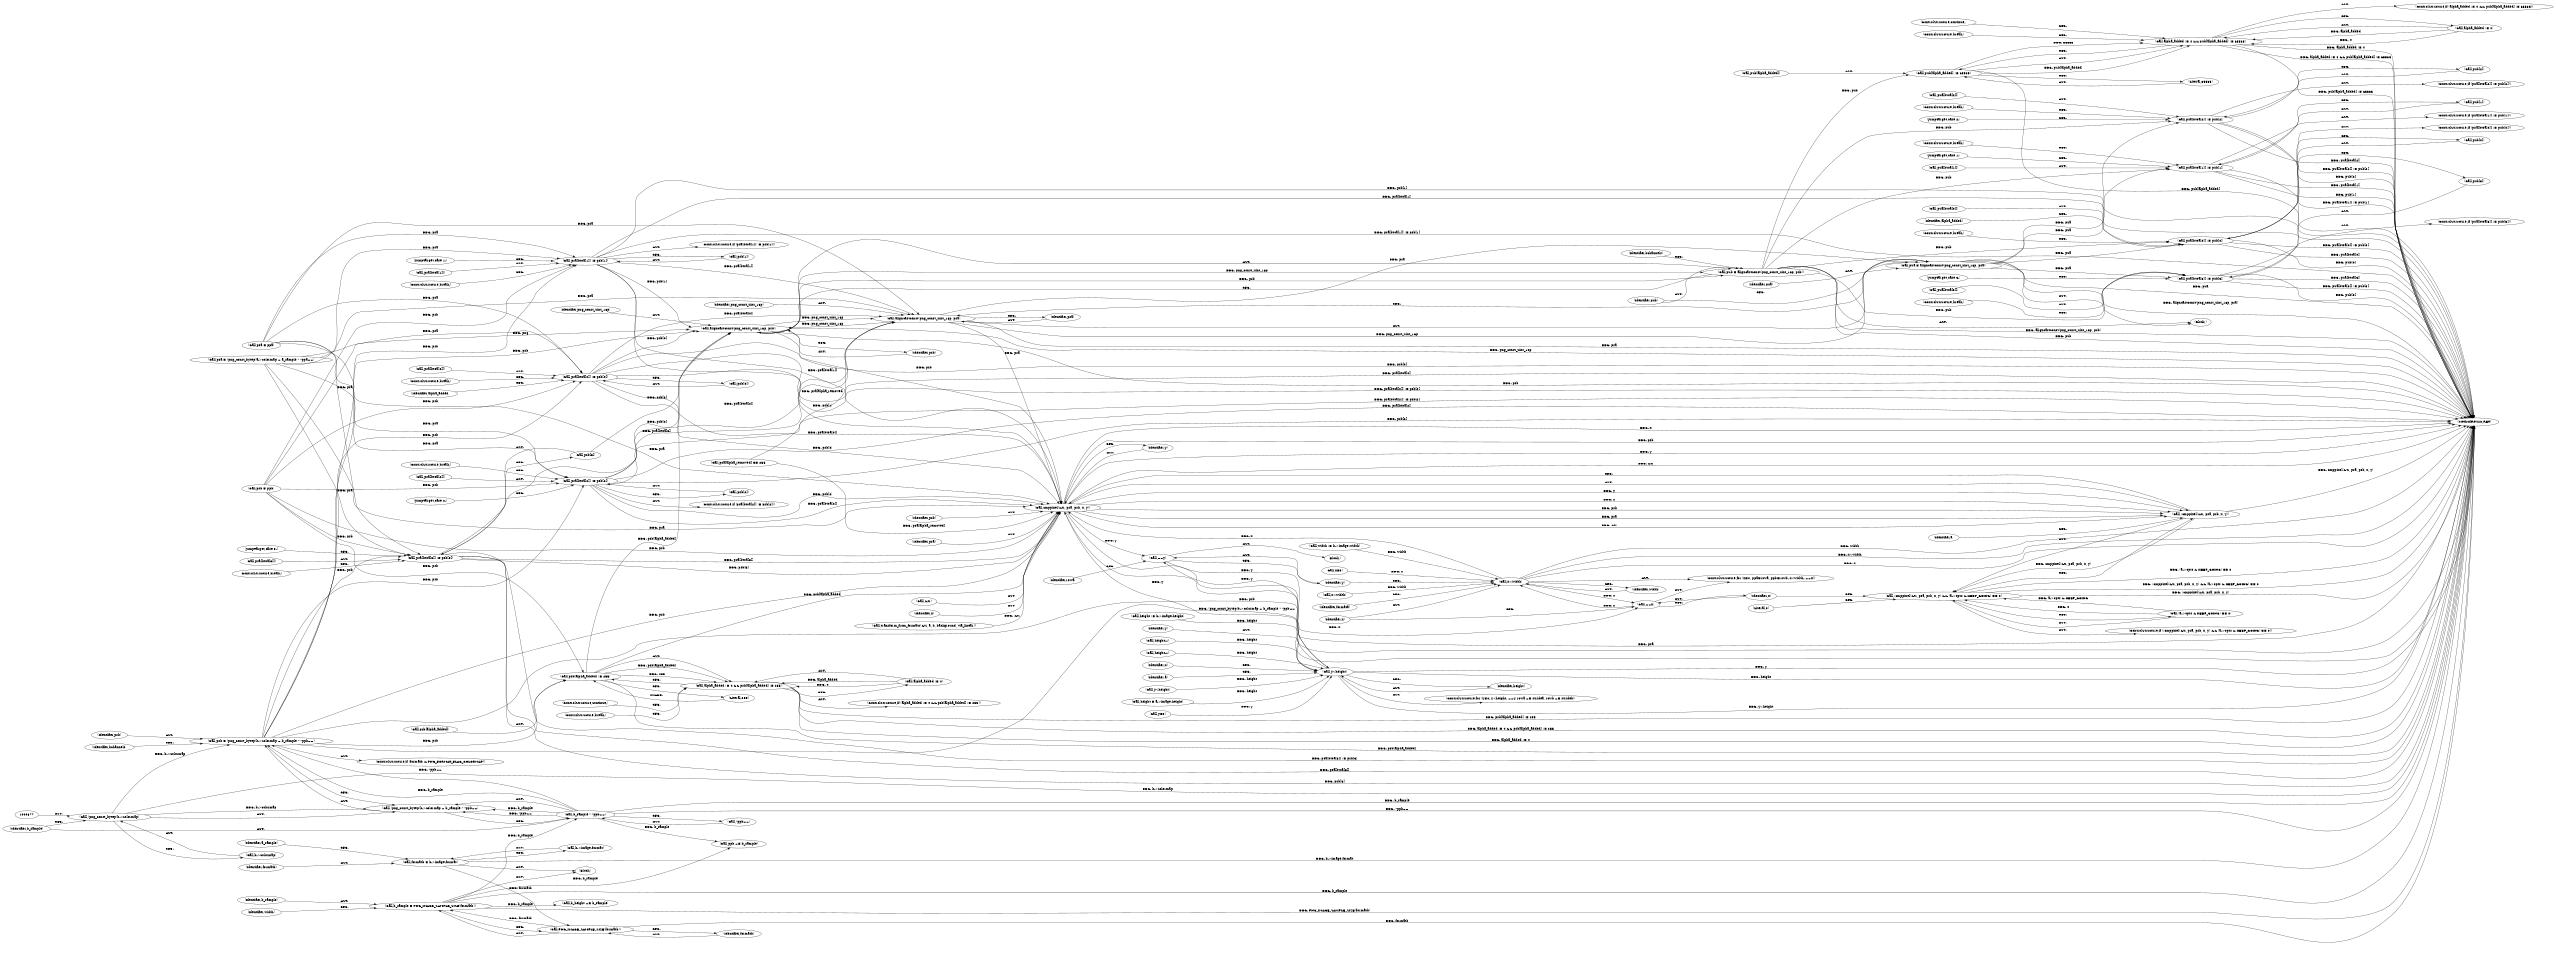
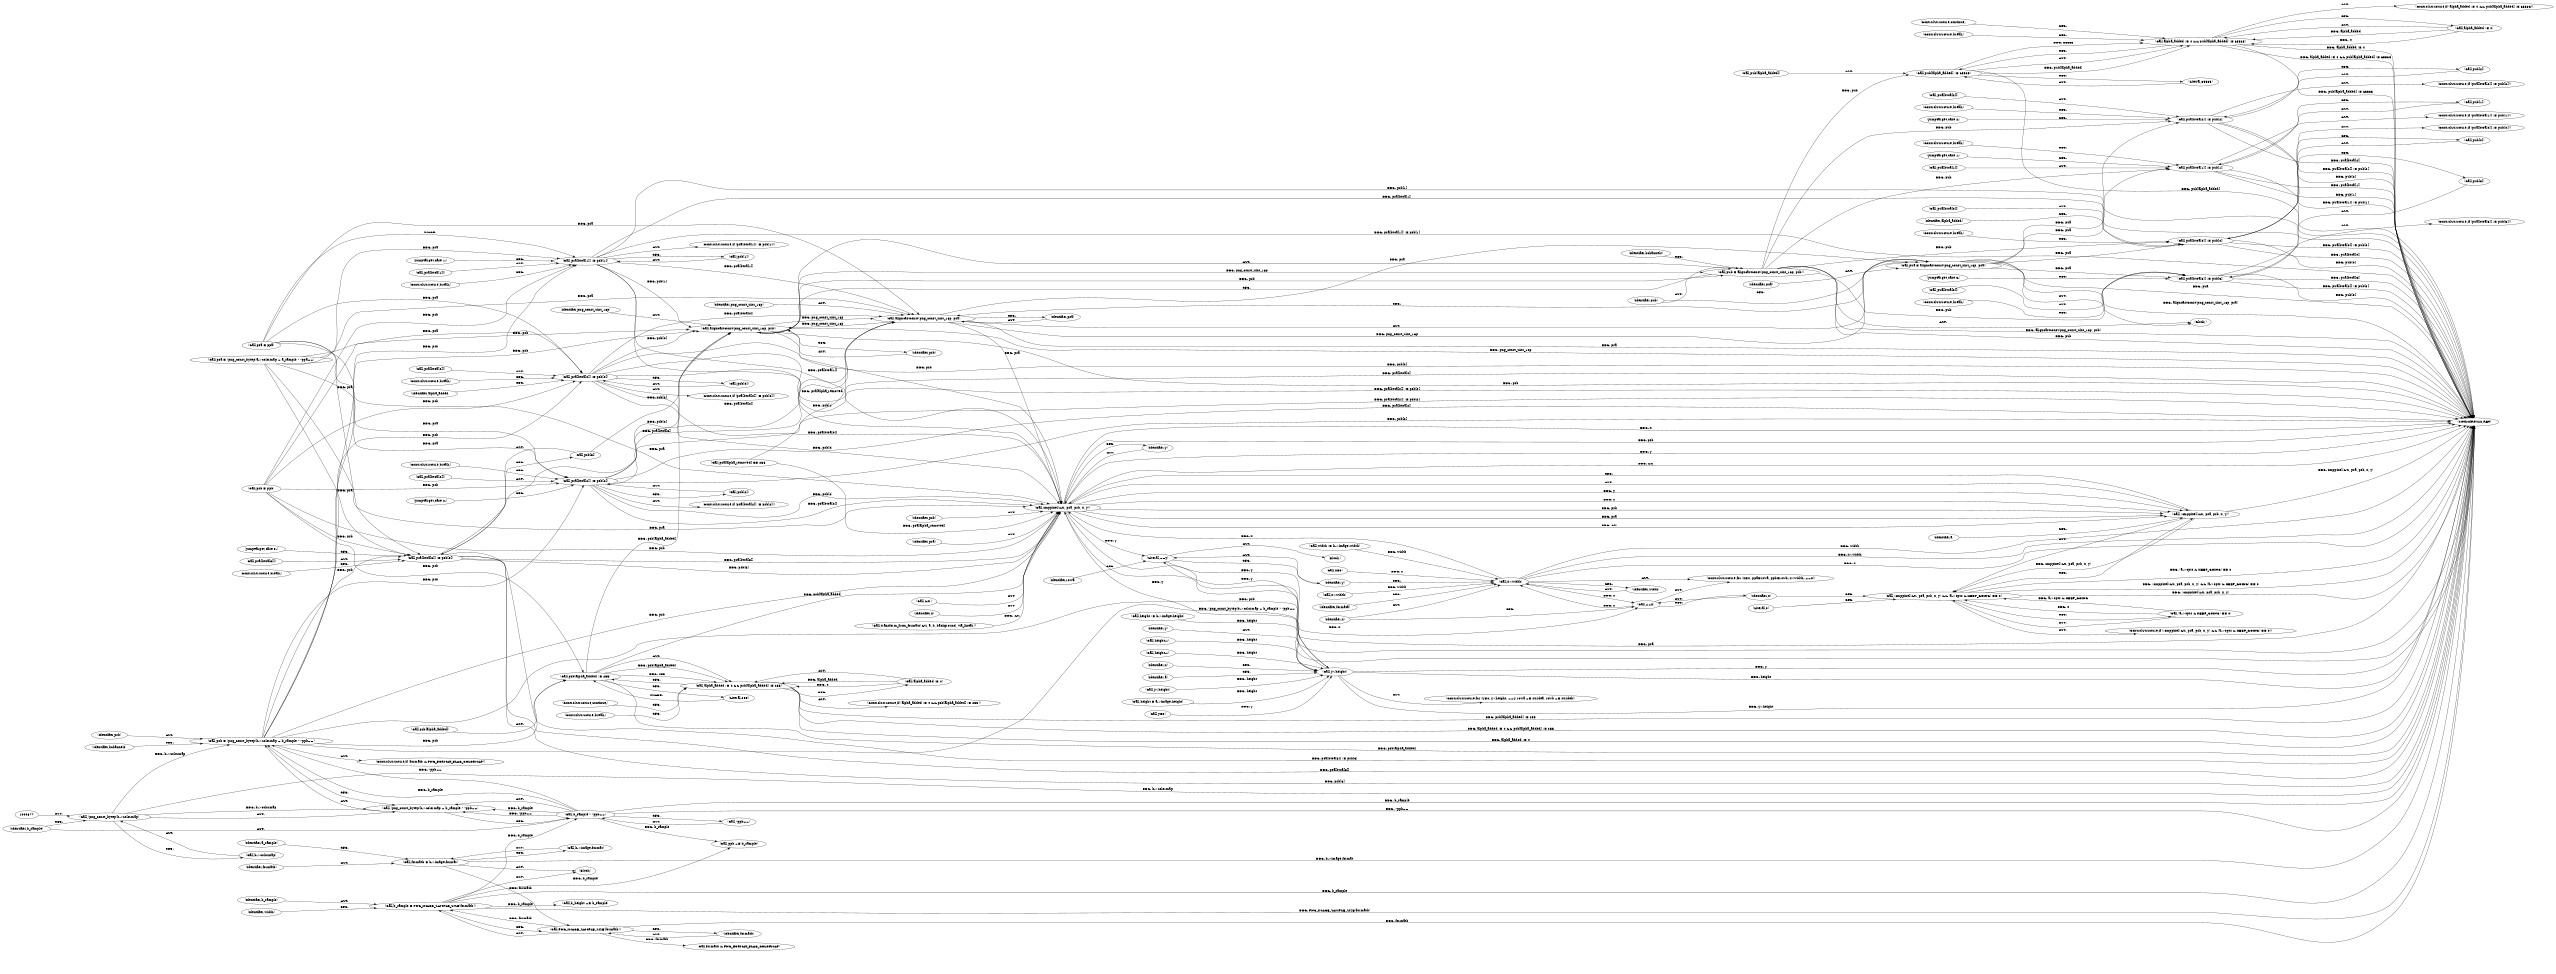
edge "(Call,psa = ppa)" -> "(Call,psa[btoa[1]] != psb[1])": label "DDG: psa" -> "IMAGE: "
edge "(Call,psb = ppb)" -> "(Call,aligncastconst(png_const_uint_16p, psb))": label "DDG: png" -> "DDG: psb"
node "(ControlStructure,if (psa[btoa[0]] != psb[0]))": added
node "(Call,++y)": label "(Call,++y)" -> "(Literal,++y)"
node "(Identifier,height)": removed
node "(Call,formatb & PNG_FORMAT_FLAG_COLORMAP)": added
